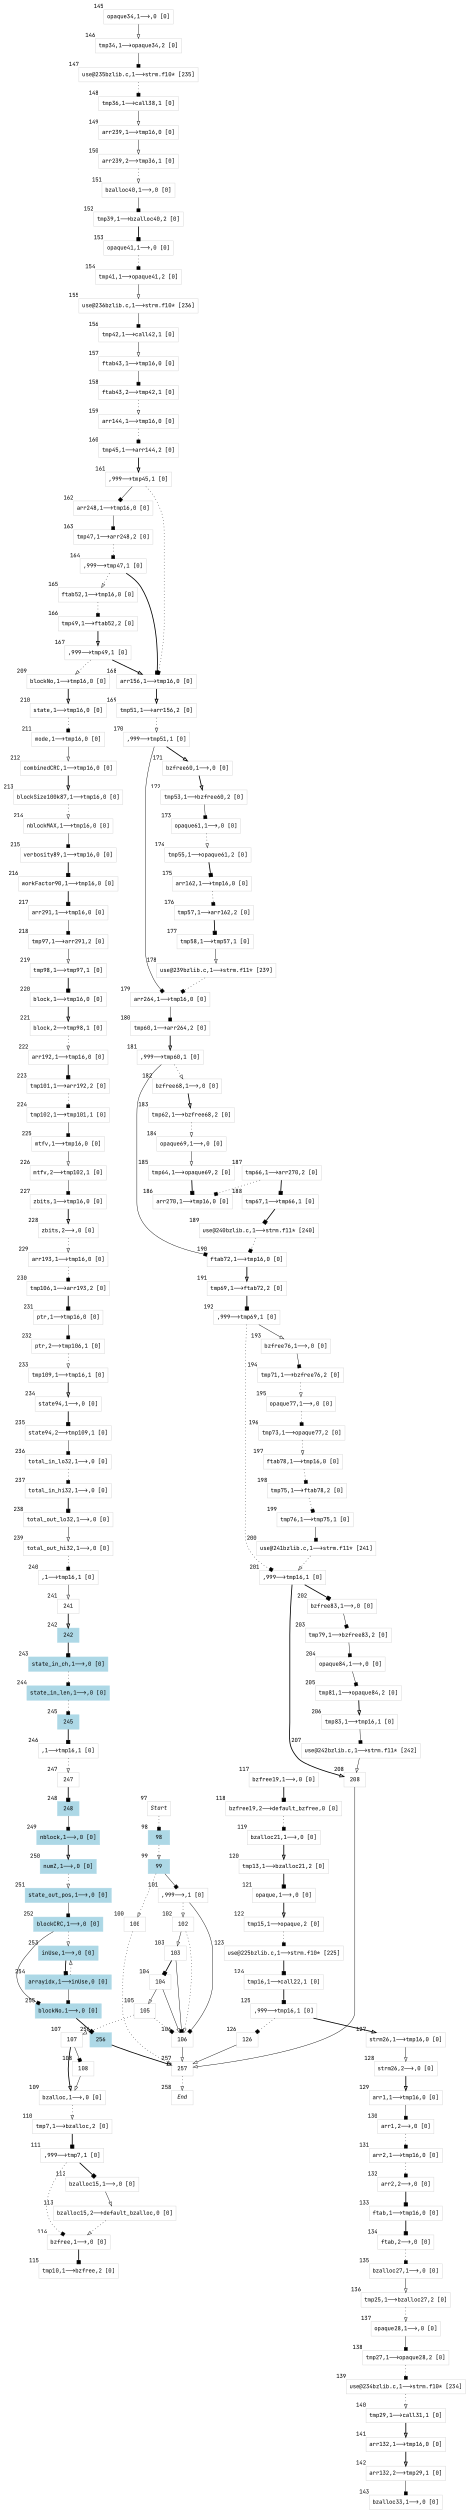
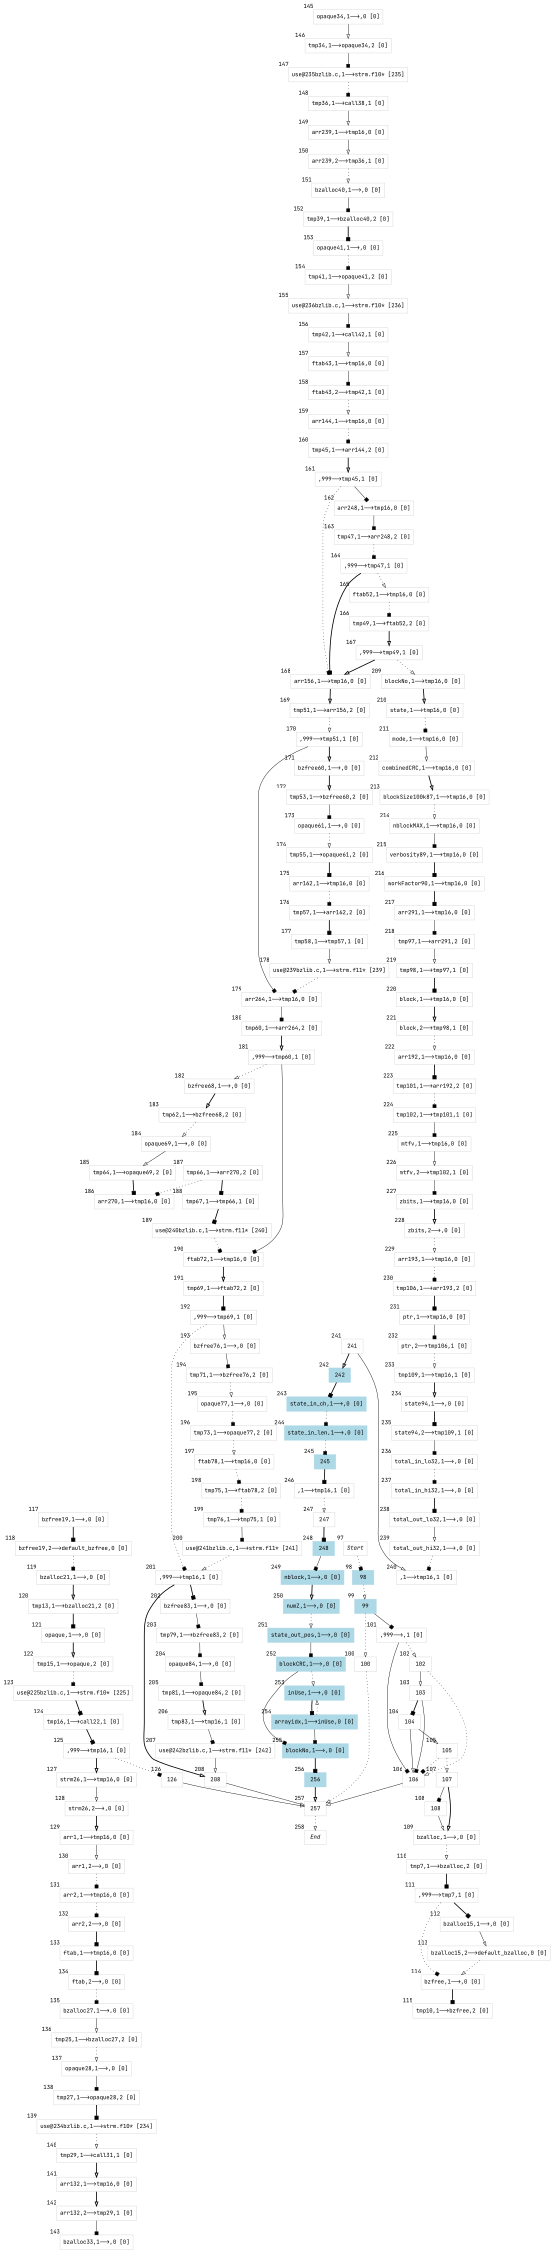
edge ",1-->tmp16,1 [0] 240" -> "241 241": reversed
edge "arr1,1-->tmp16,0 [0] 129" -> "arr1,2-->,0 [0] 130": arrowhead box -> onormal
edge "tmp27,1-->opaque28,2 [0] 138" -> "use@234bzlib.c,1-->strm.f10* [234] 139": style dotted -> bold
